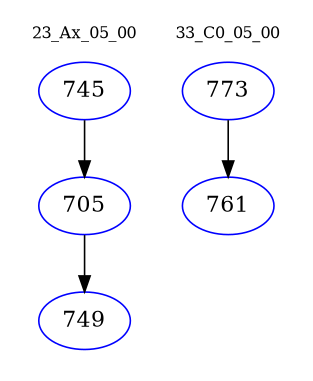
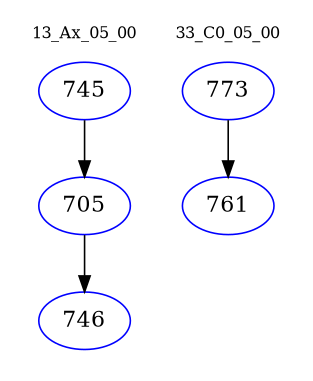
cluster "23_Ax_05_00": label "23_Ax_05_00" -> "13_Ax_05_00"
node "749": label "749" -> "746"
